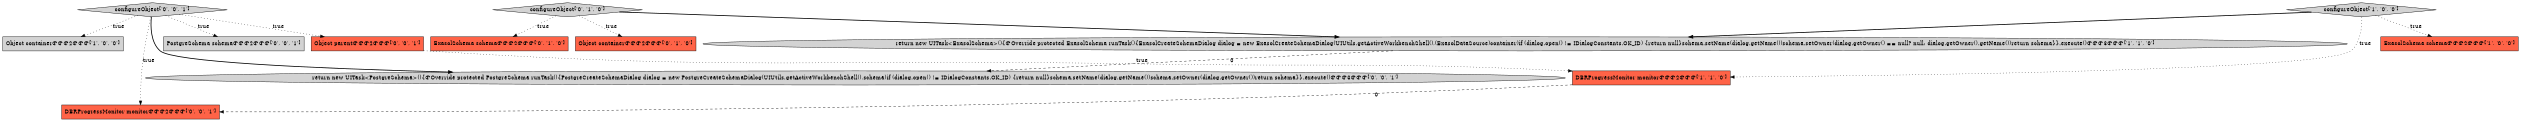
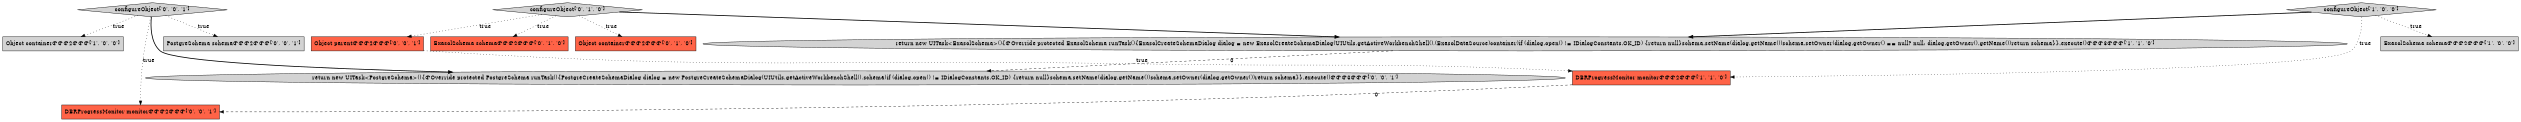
edge "configureObject['0', '0', '1']" -> "Object parent@@@2@@@['0', '0', '1']": now "configureObject['0', '1', '0']" -> "Object parent@@@2@@@['0', '0', '1']"
node "ExasolSchema schema@@@2@@@['1', '0', '0']": fillcolor tomato -> lightgray
